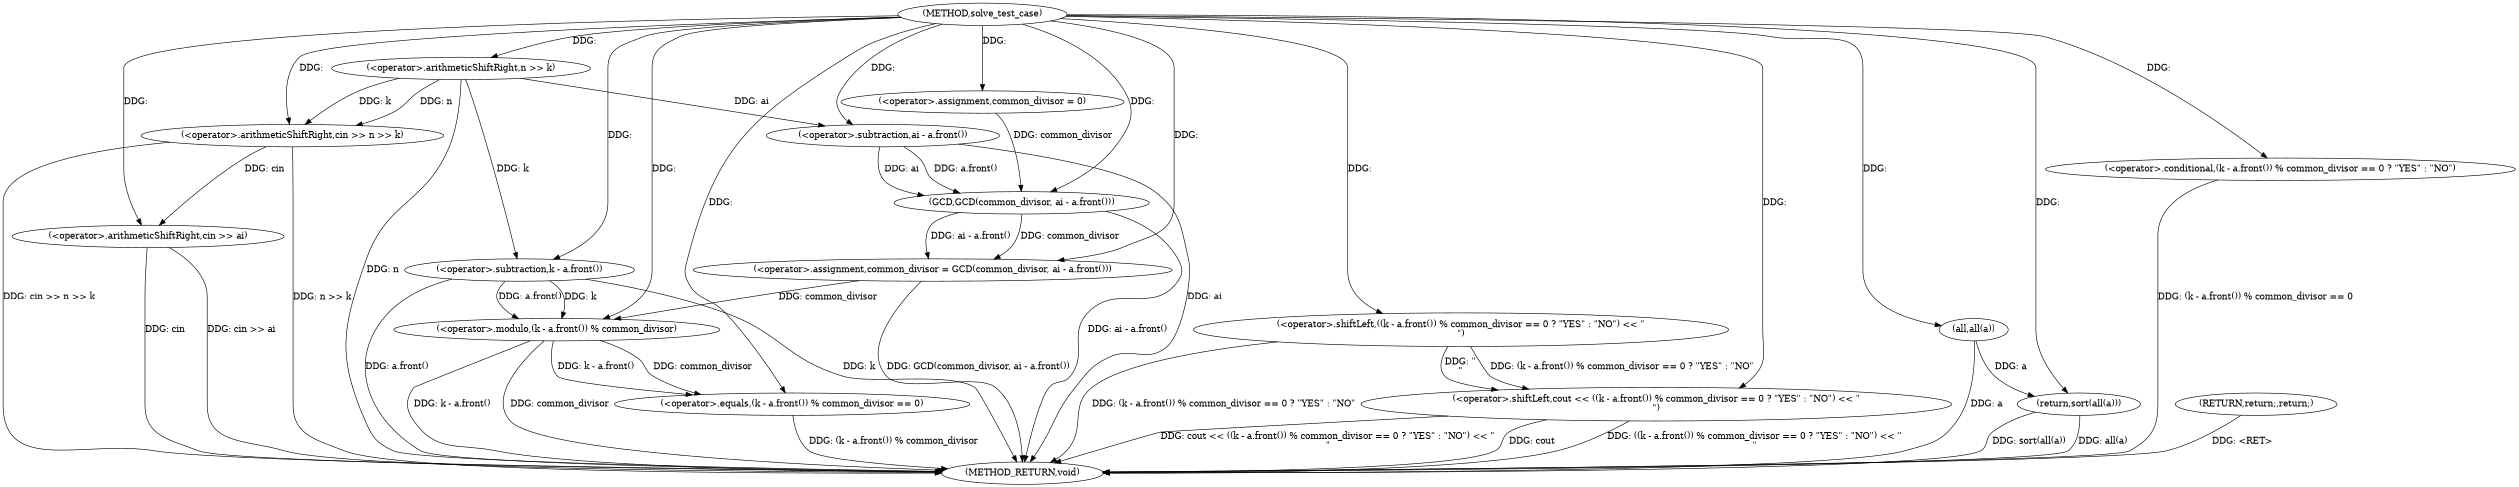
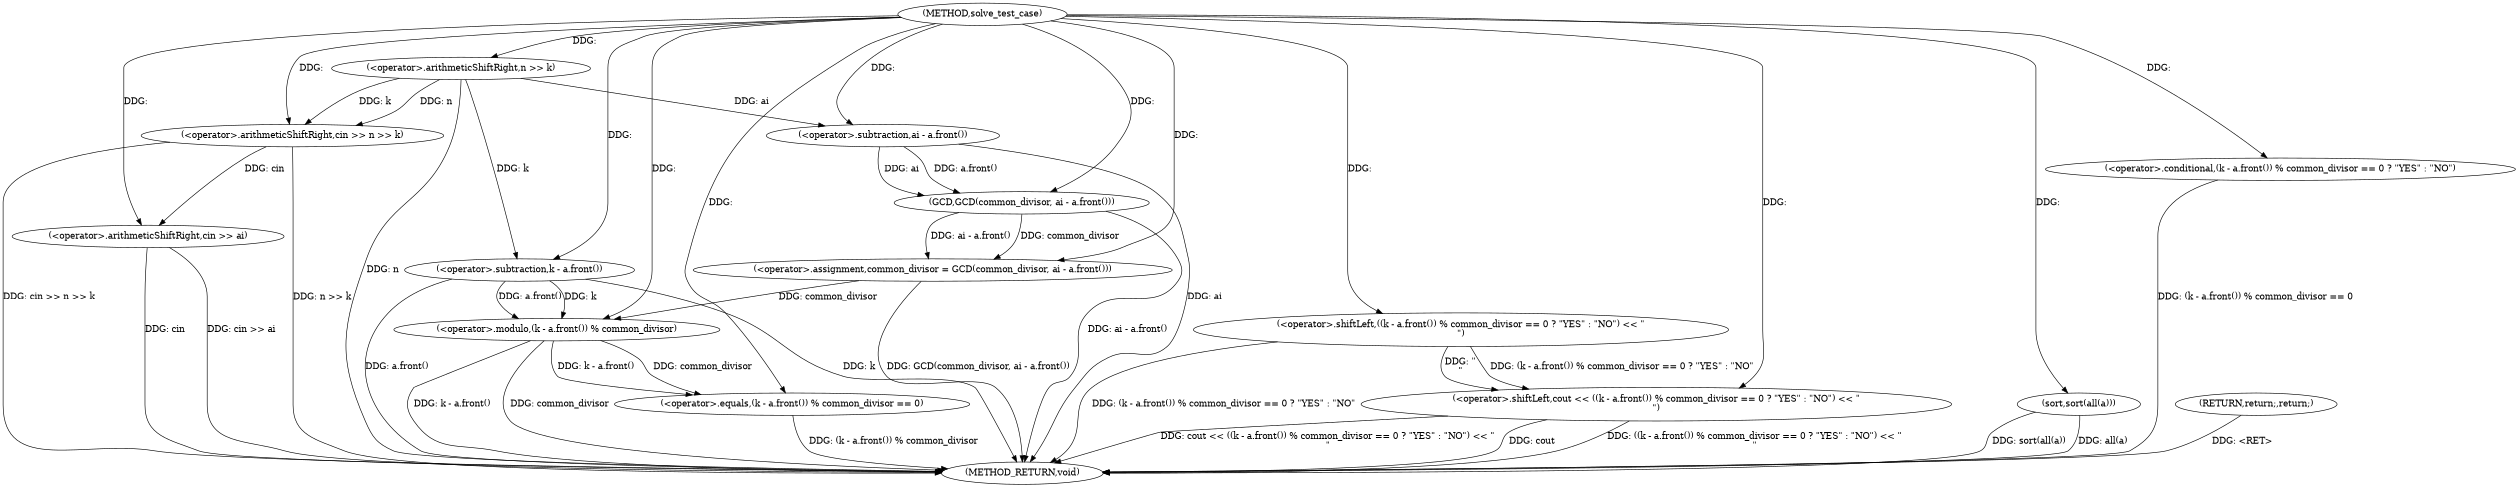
node "(<operator>.assignment,common_divisor = 0)": removed
node "(all,all(a))": removed
node "(return,sort(all(a)))": label "(return,sort(all(a)))" -> "(sort,sort(all(a)))"
